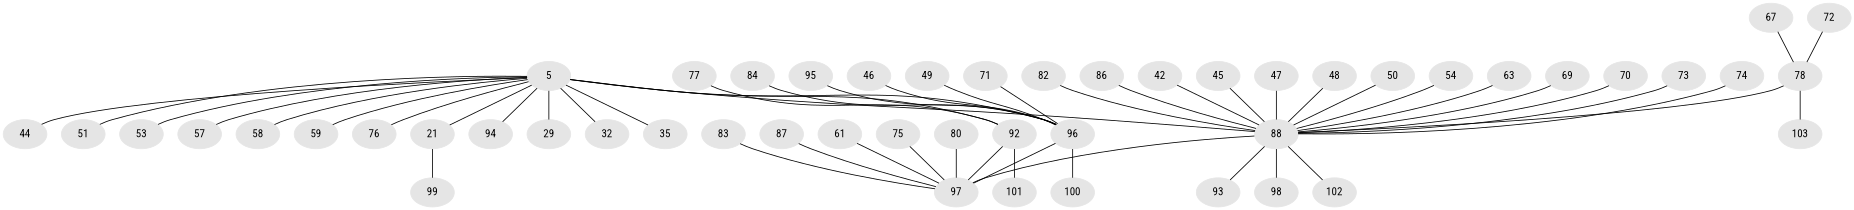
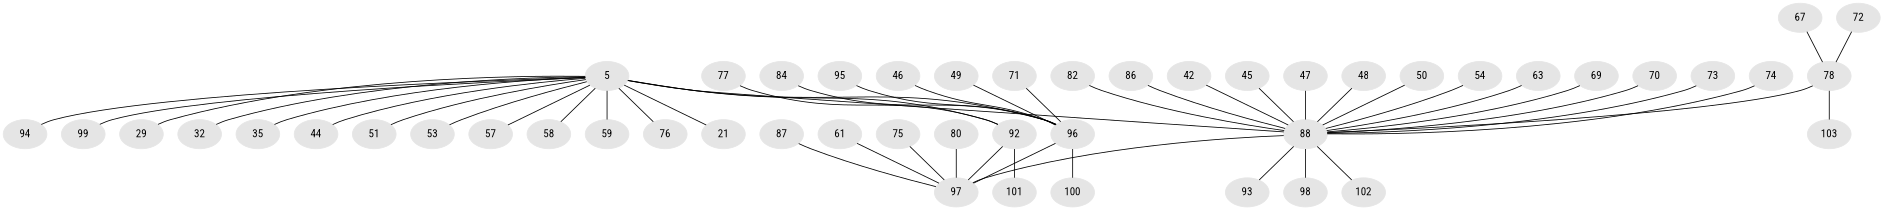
node "83": removed
edge "21" -- "99": now "5" -- "99"
